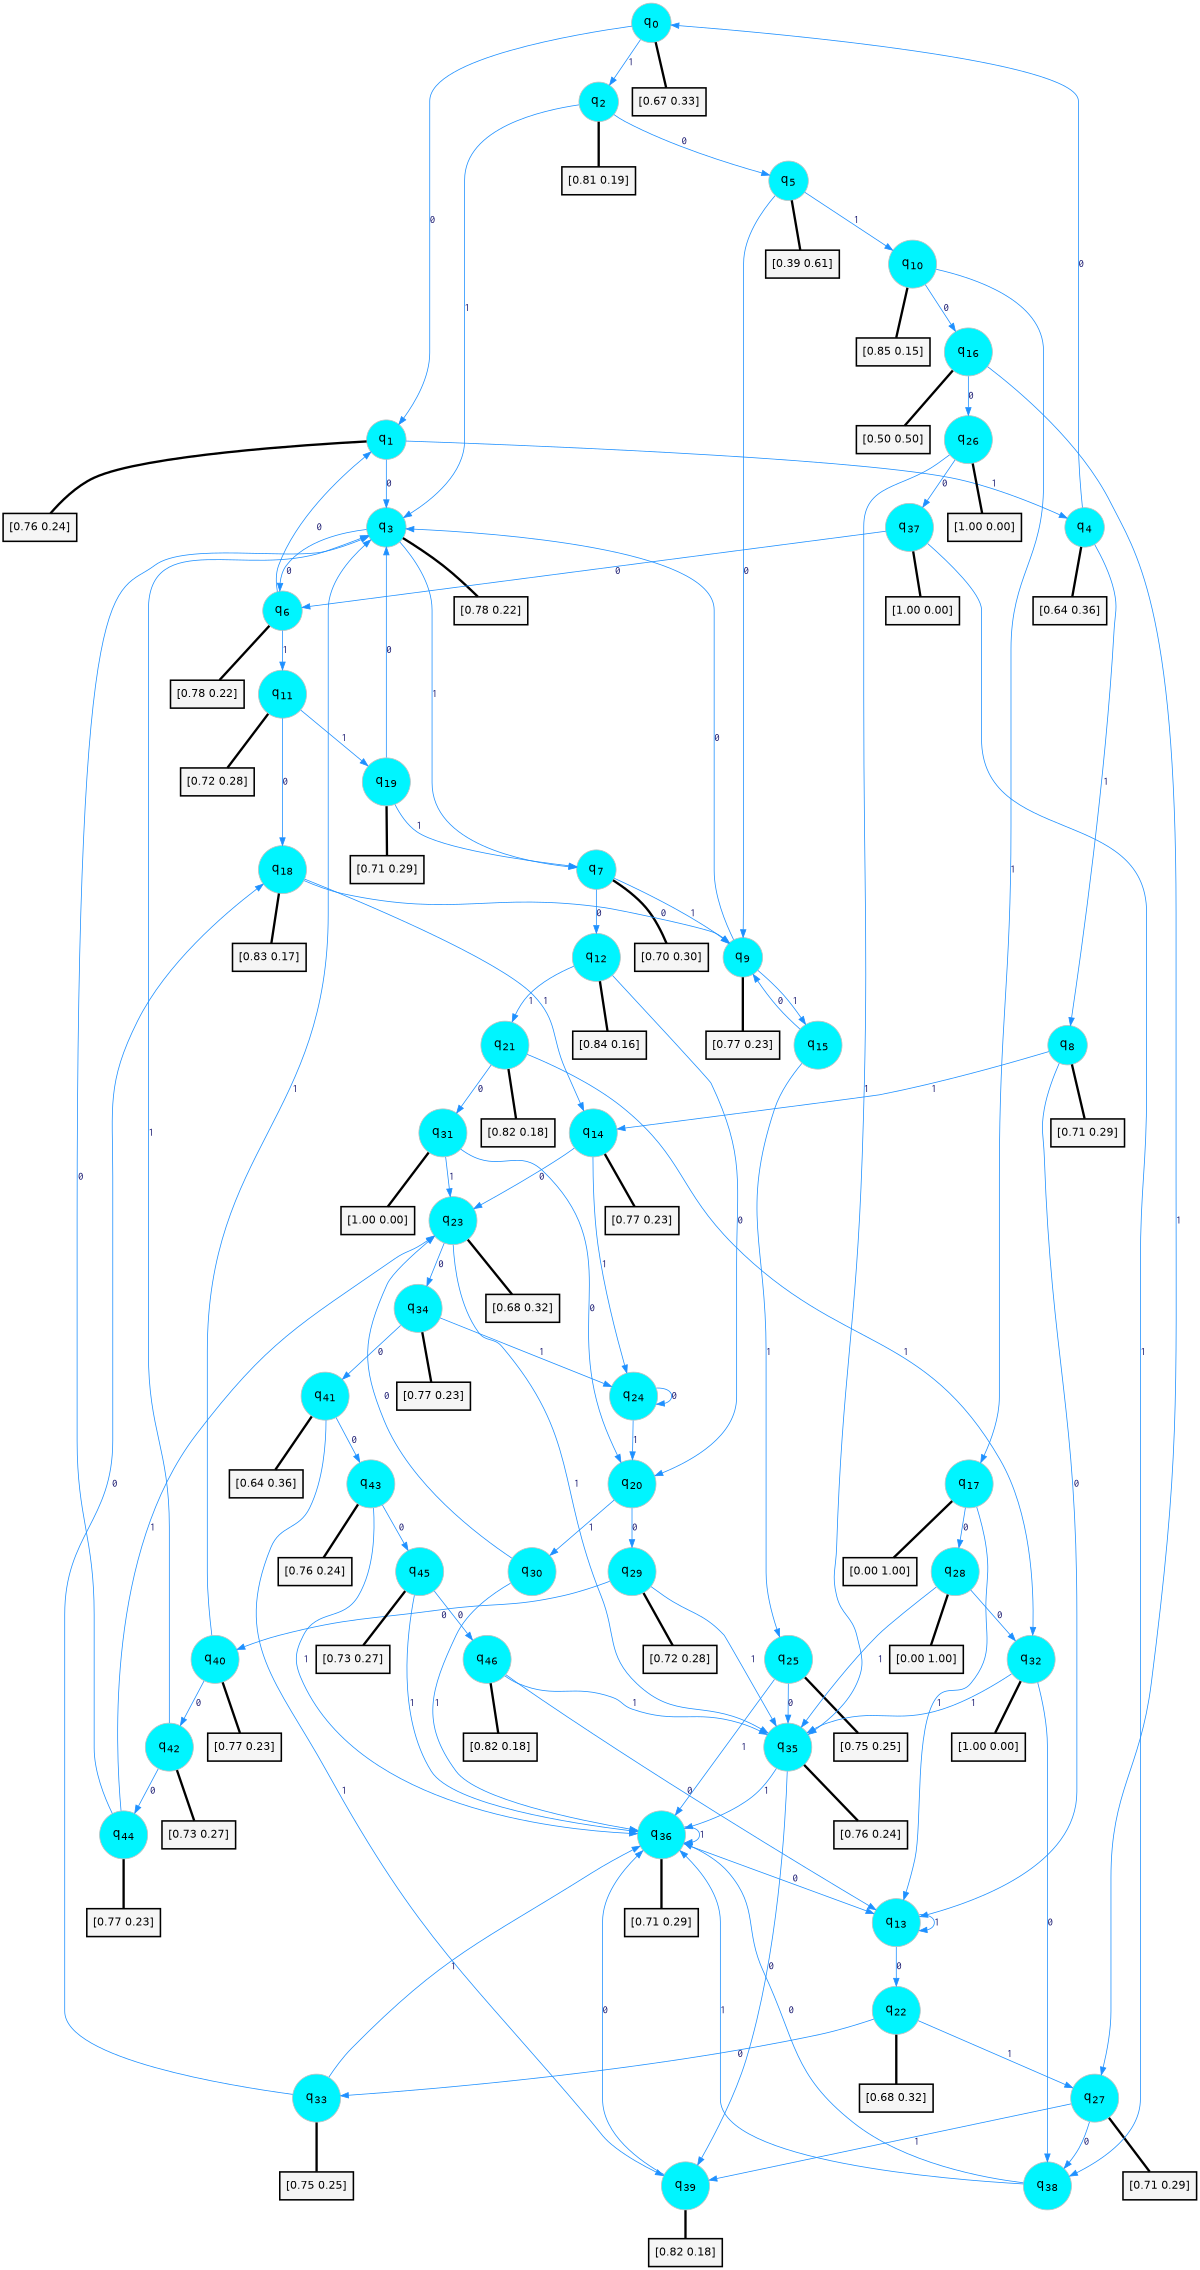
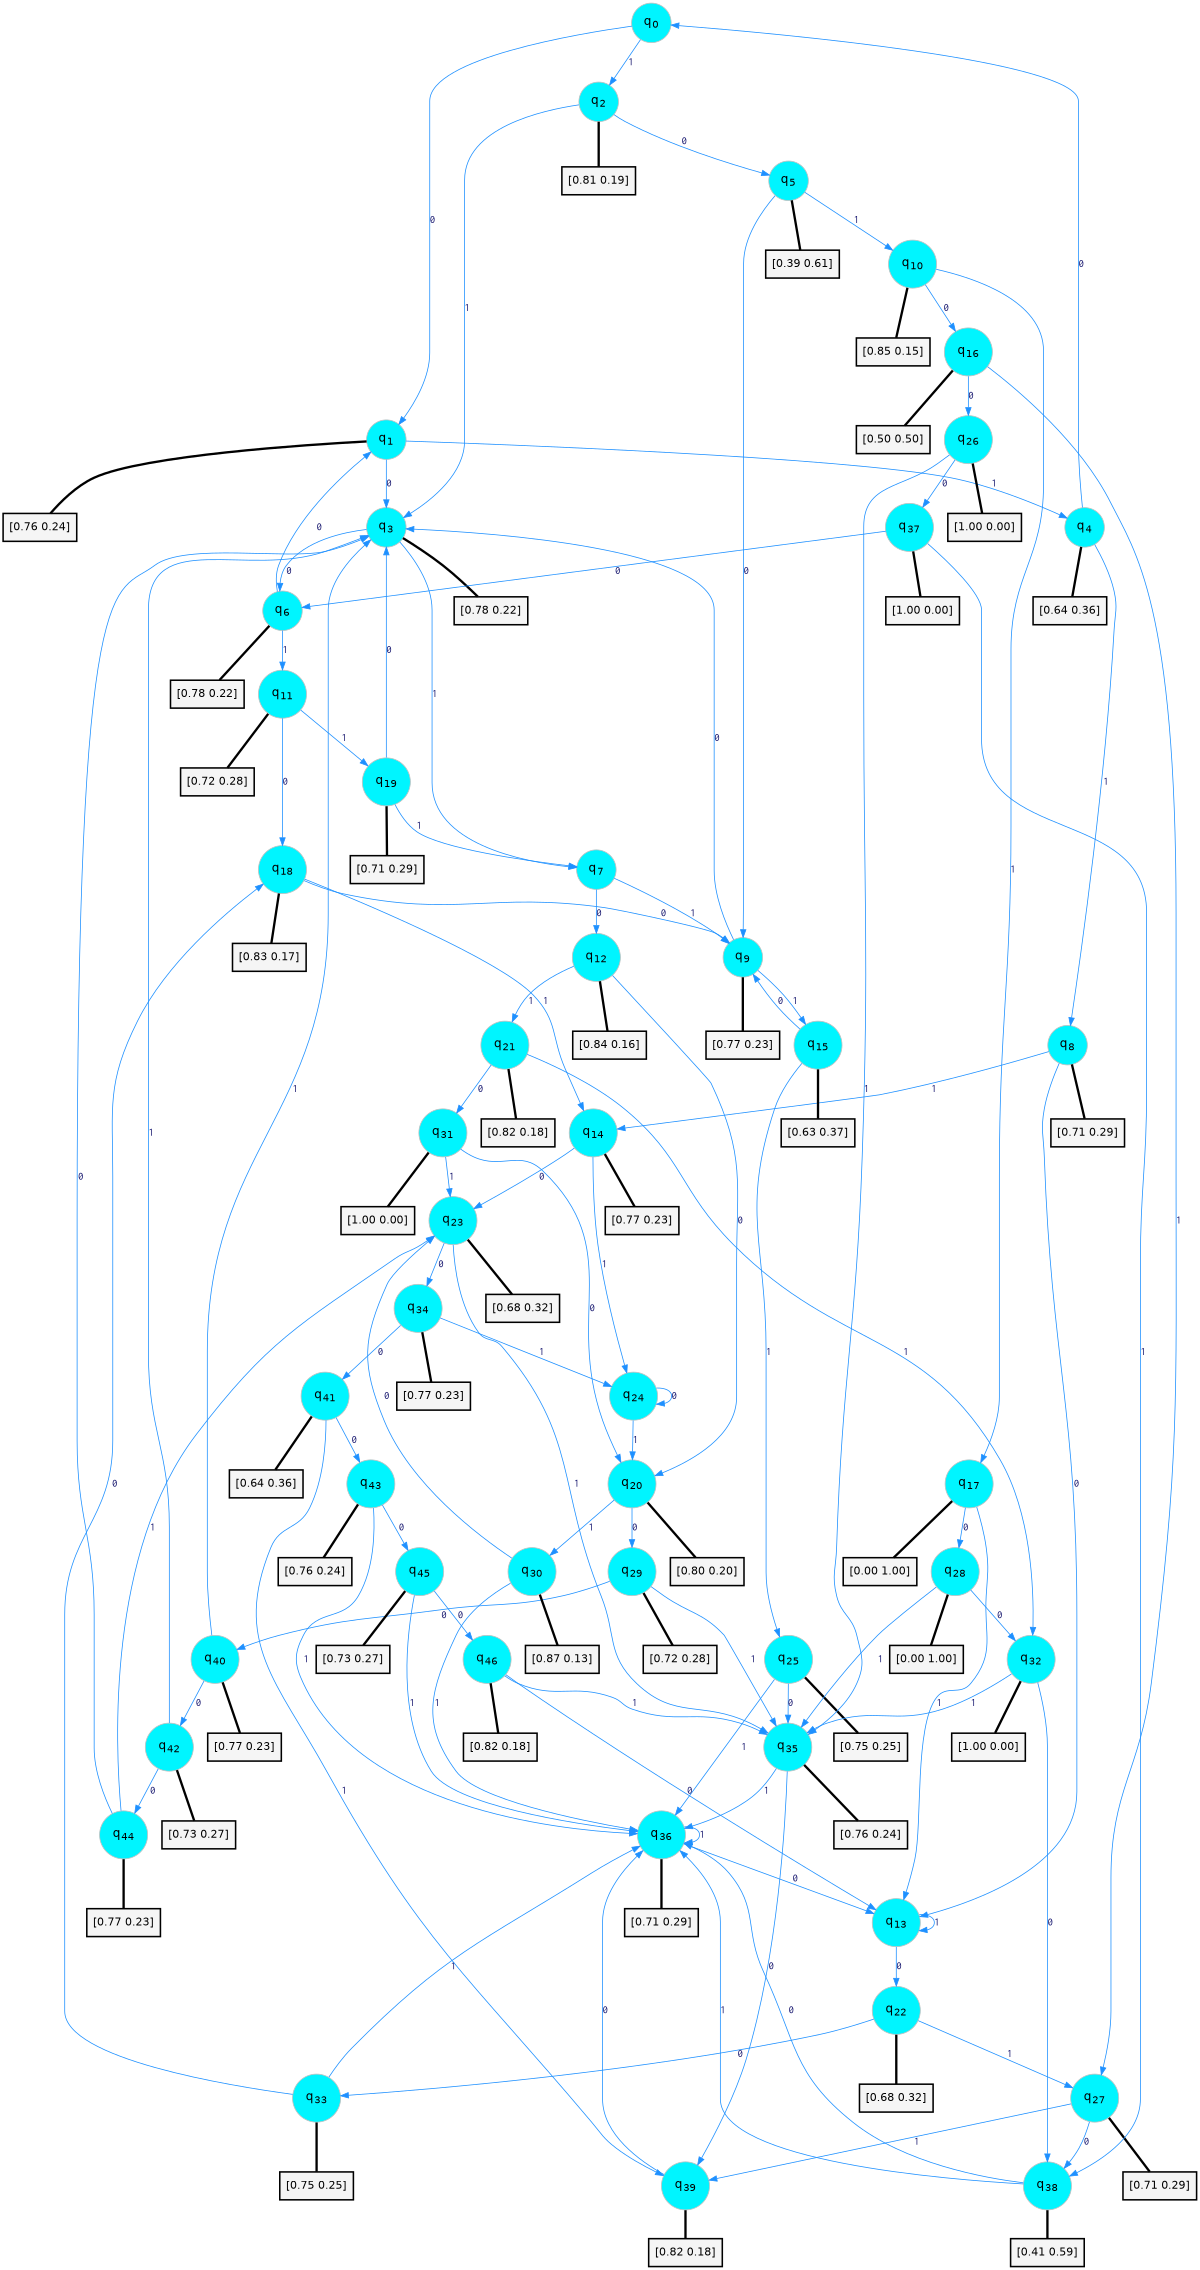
node "[0.67 0.33]": removed
node "[0.70 0.30]": removed
node "[0.63 0.37]": added
node "[0.80 0.20]": added
node "[0.87 0.13]": added
node "[0.41 0.59]": added
